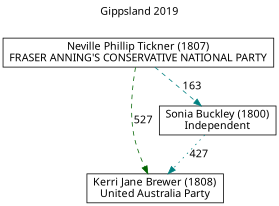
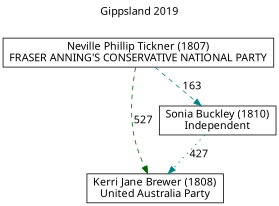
node "Sonia Buckley (1800) Independent": label "Sonia Buckley (1800) Independent" -> "Sonia Buckley (1810) Independent"
